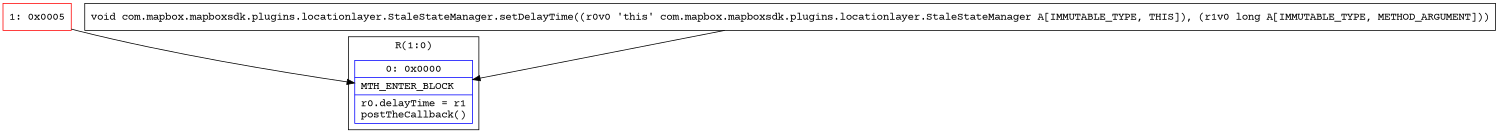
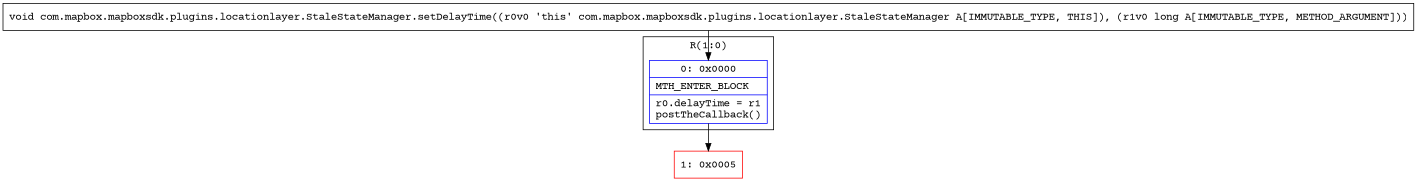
edge "1: 0x0005" -> "0: 0x0000": reversed
